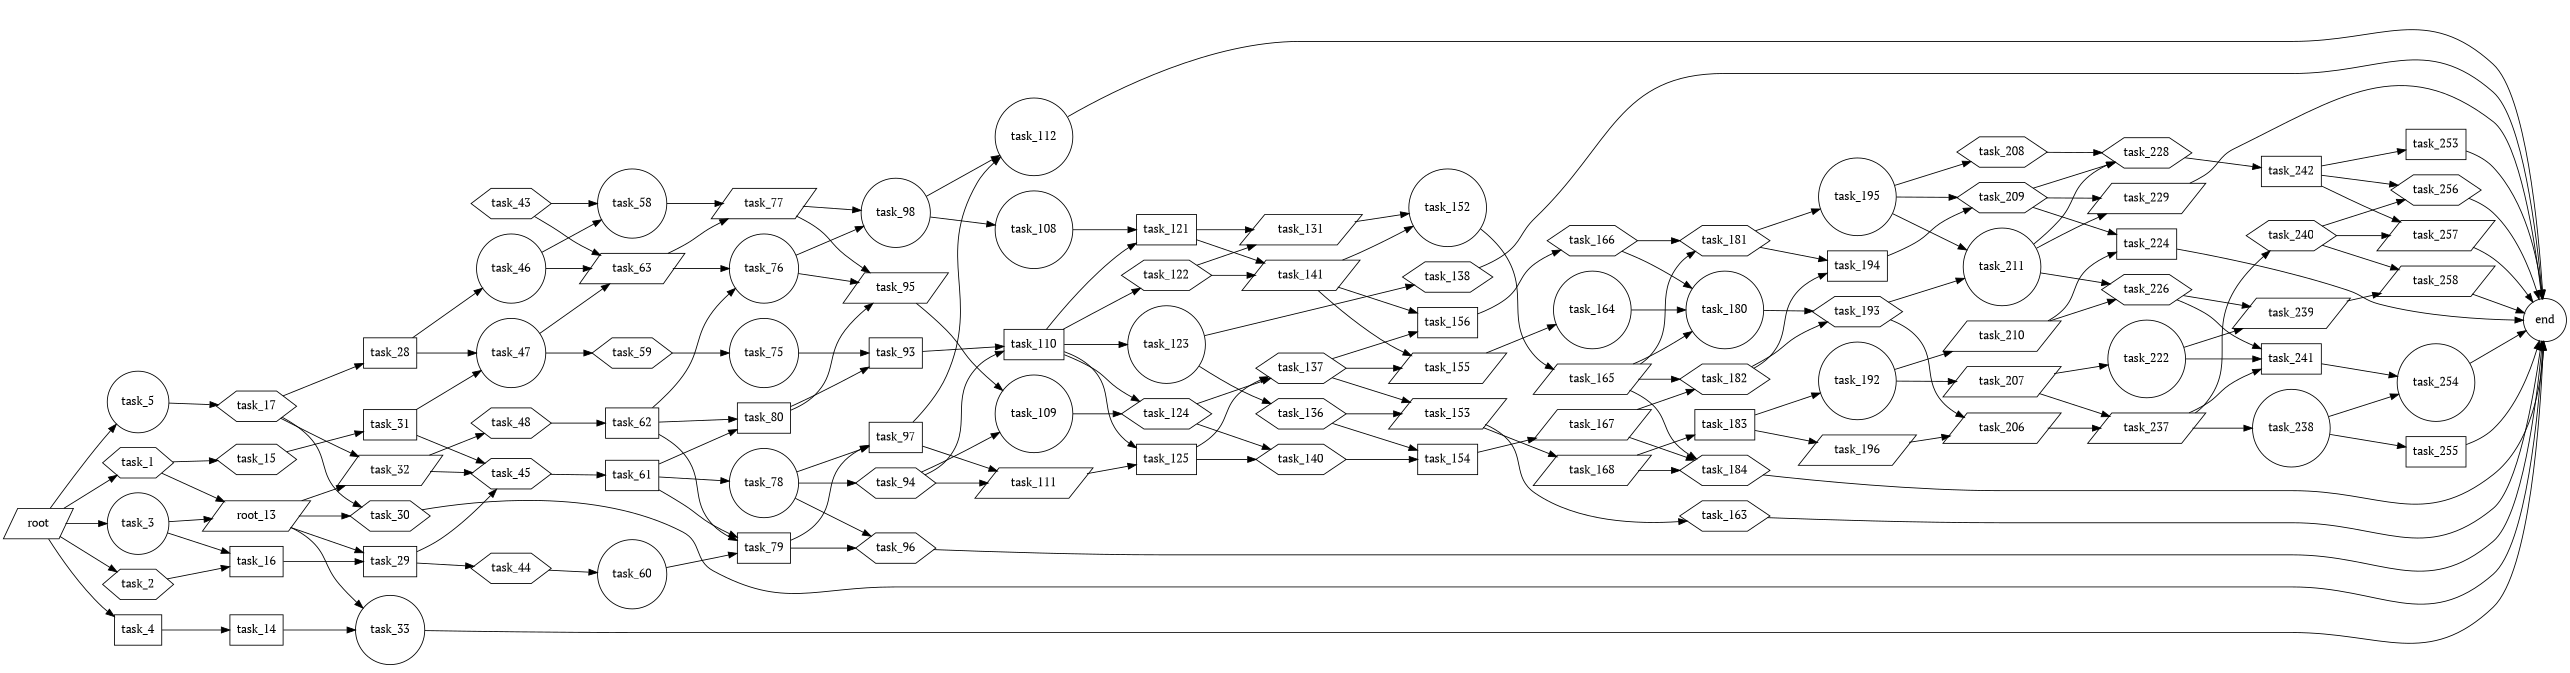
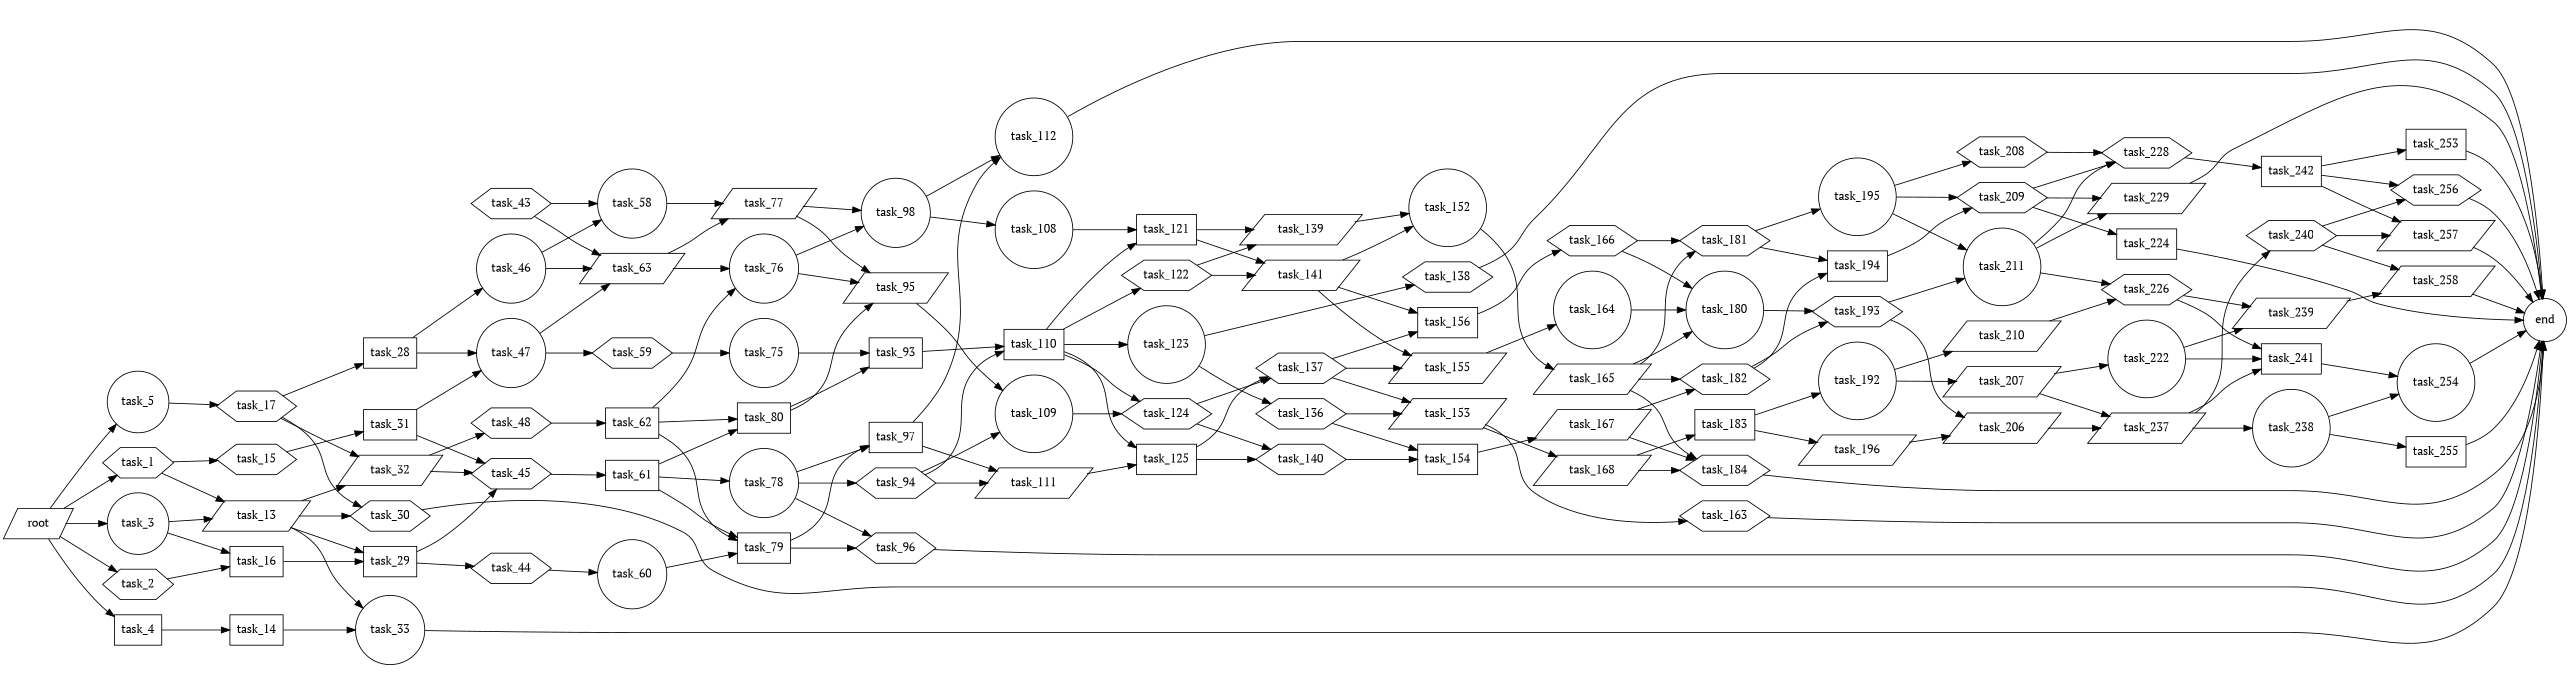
node "task_131": label "task_131" -> "task_139"
edge "task_210" -> "task_224": removed
node "root_13": label "root_13" -> "task_13"
